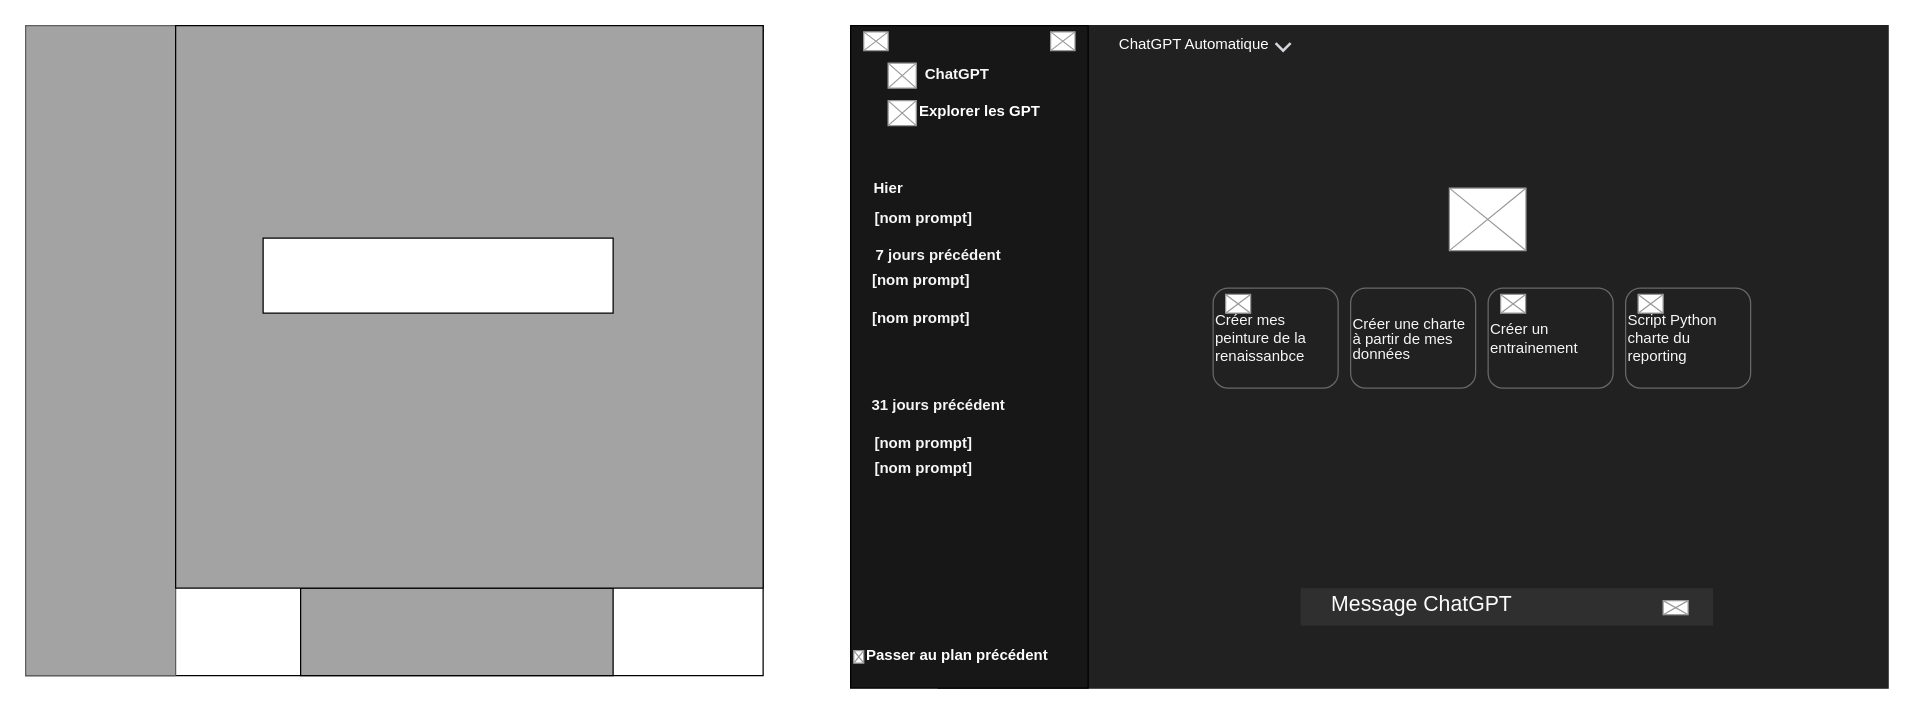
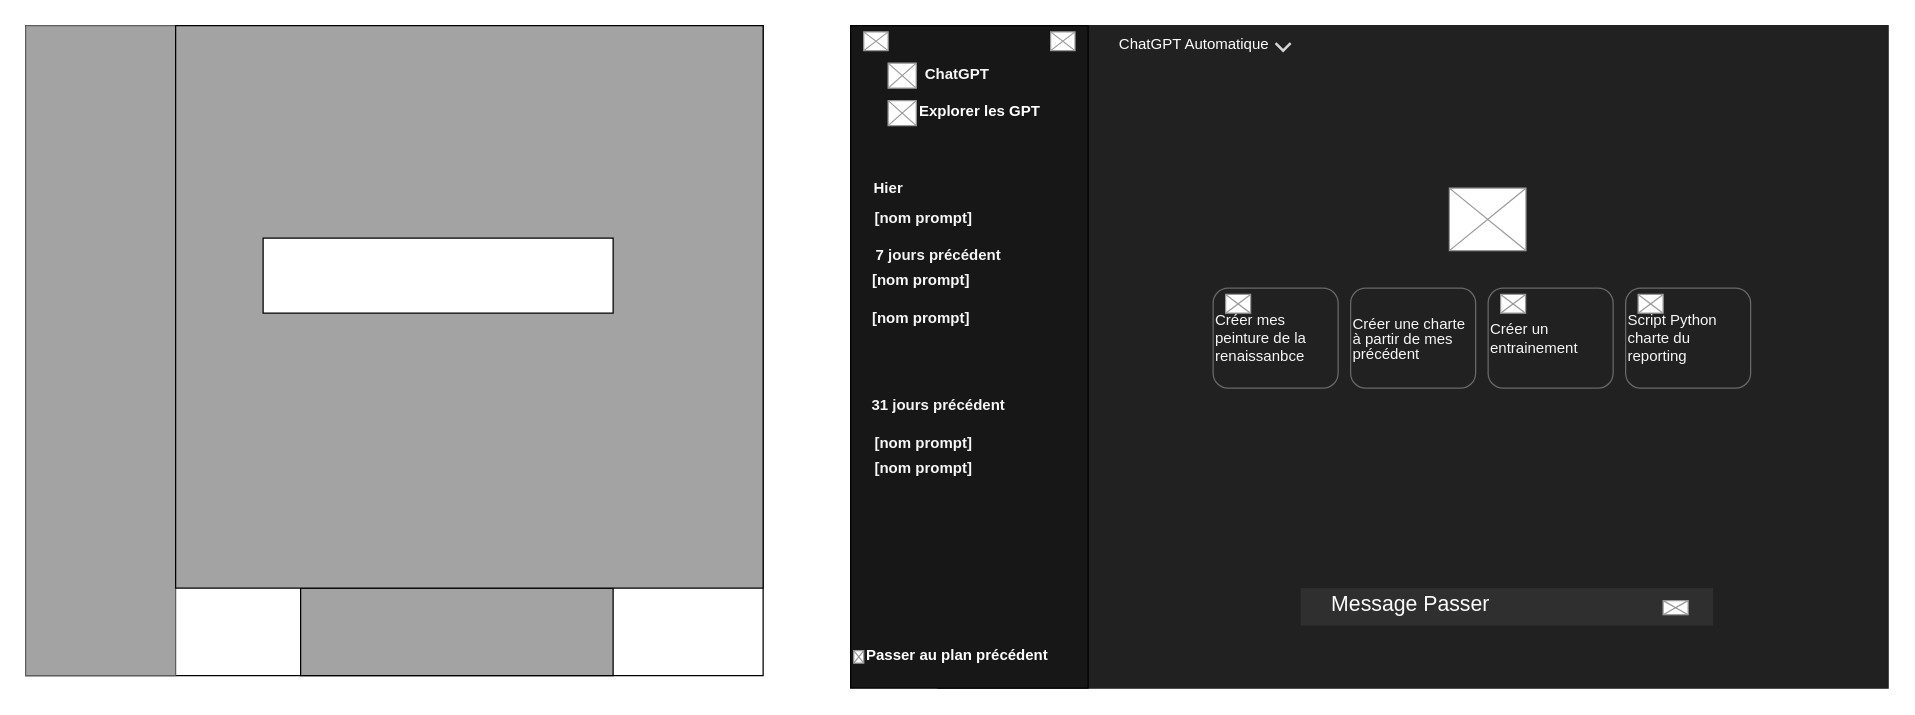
node "Créer une charte à partir de mes données": label "Créer une charte à partir de mes données" -> "Créer une charte à partir de mes précédent"
node "Message ChatGPT": label "Message ChatGPT" -> "Message Passer"
